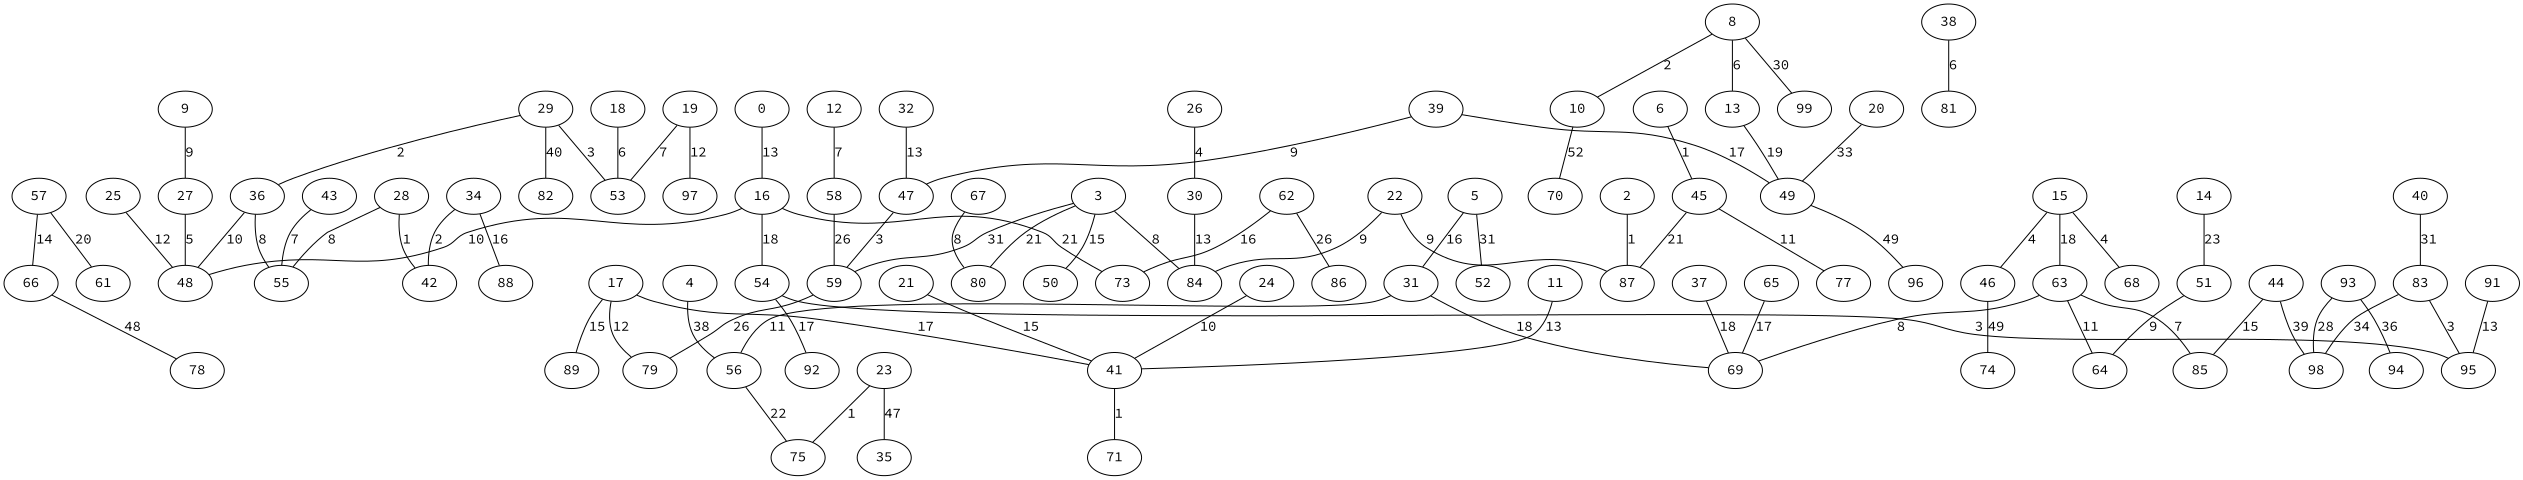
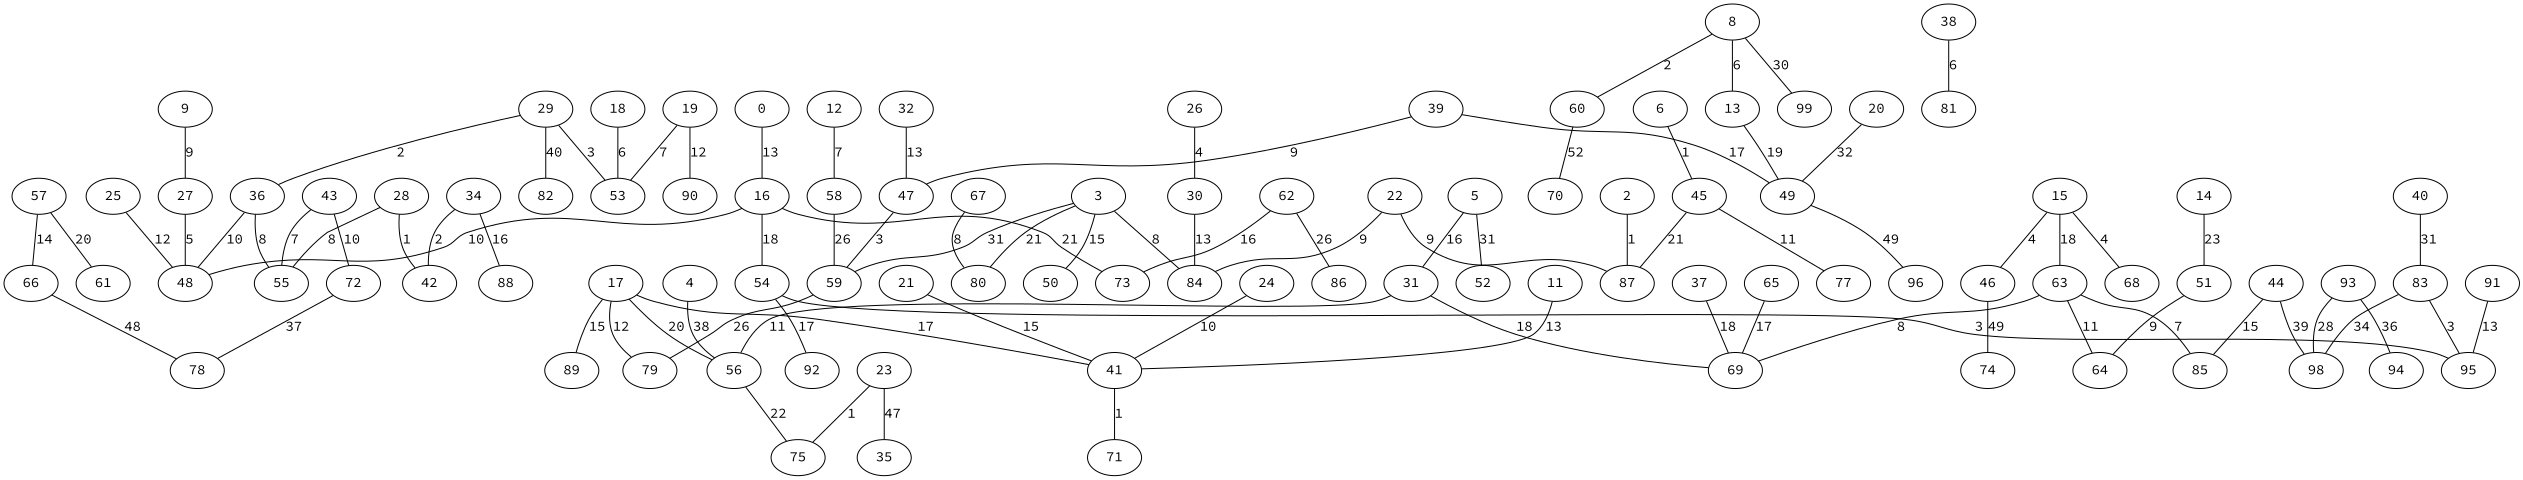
node "10": label "10" -> "60"
edge "20" -- "49": label "33" -> "32"
node "97": label "97" -> "90"
node "72": added
edge "17" -- "56": added, label "20"
